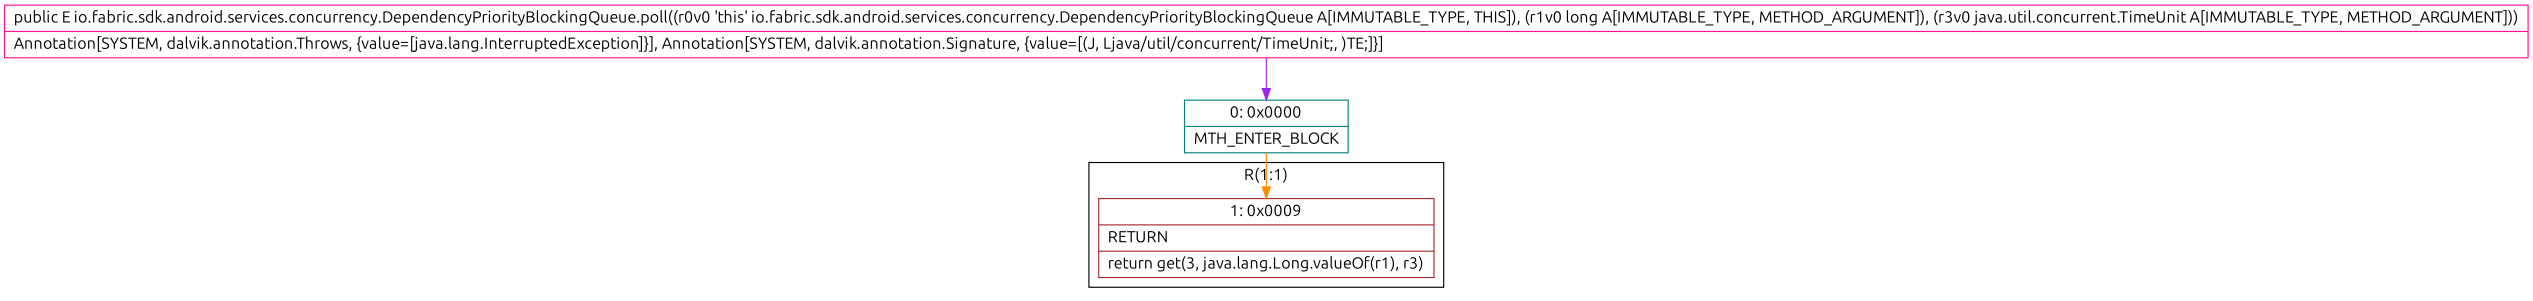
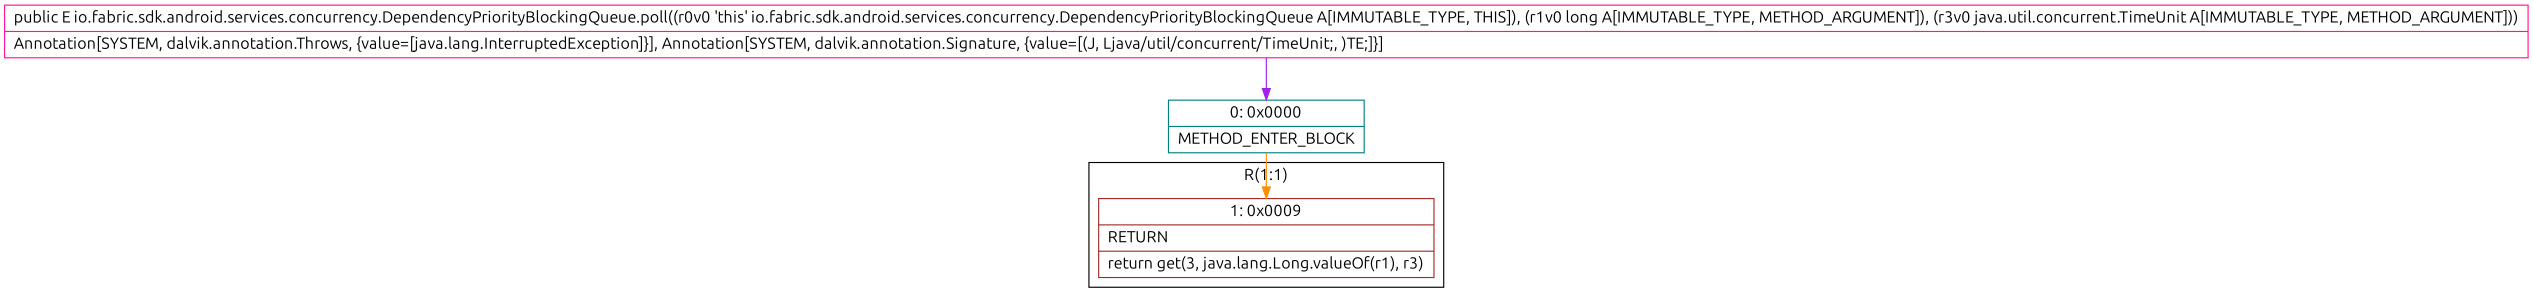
node "0: 0x0000": text "MTH_ENTER_BLOCK" -> "METHOD_ENTER_BLOCK"
